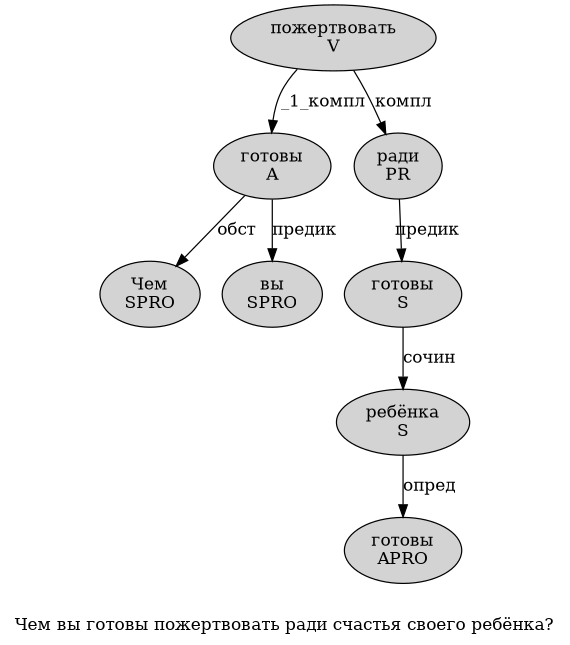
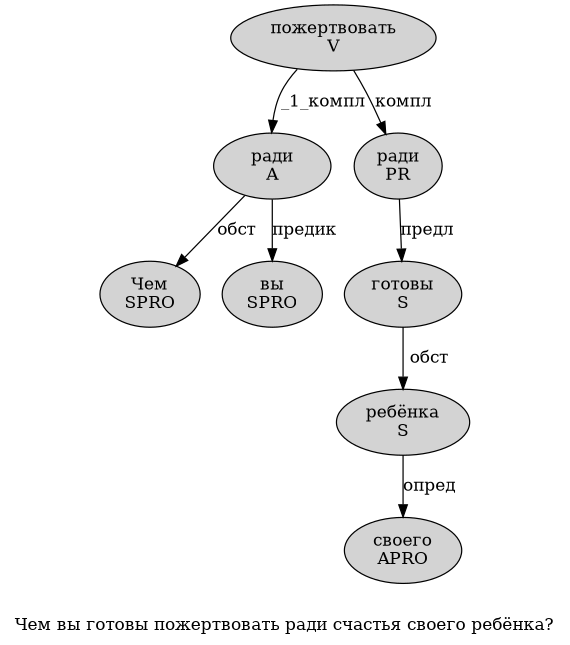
node "готовы A": label "готовы A" -> "ради A"
edge "ради PR" -> "готовы S": label "предик" -> "предл"
edge "готовы S" -> "ребёнка S": label "сочин" -> "обст"
node "готовы APRO": label "готовы APRO" -> "своего APRO"
